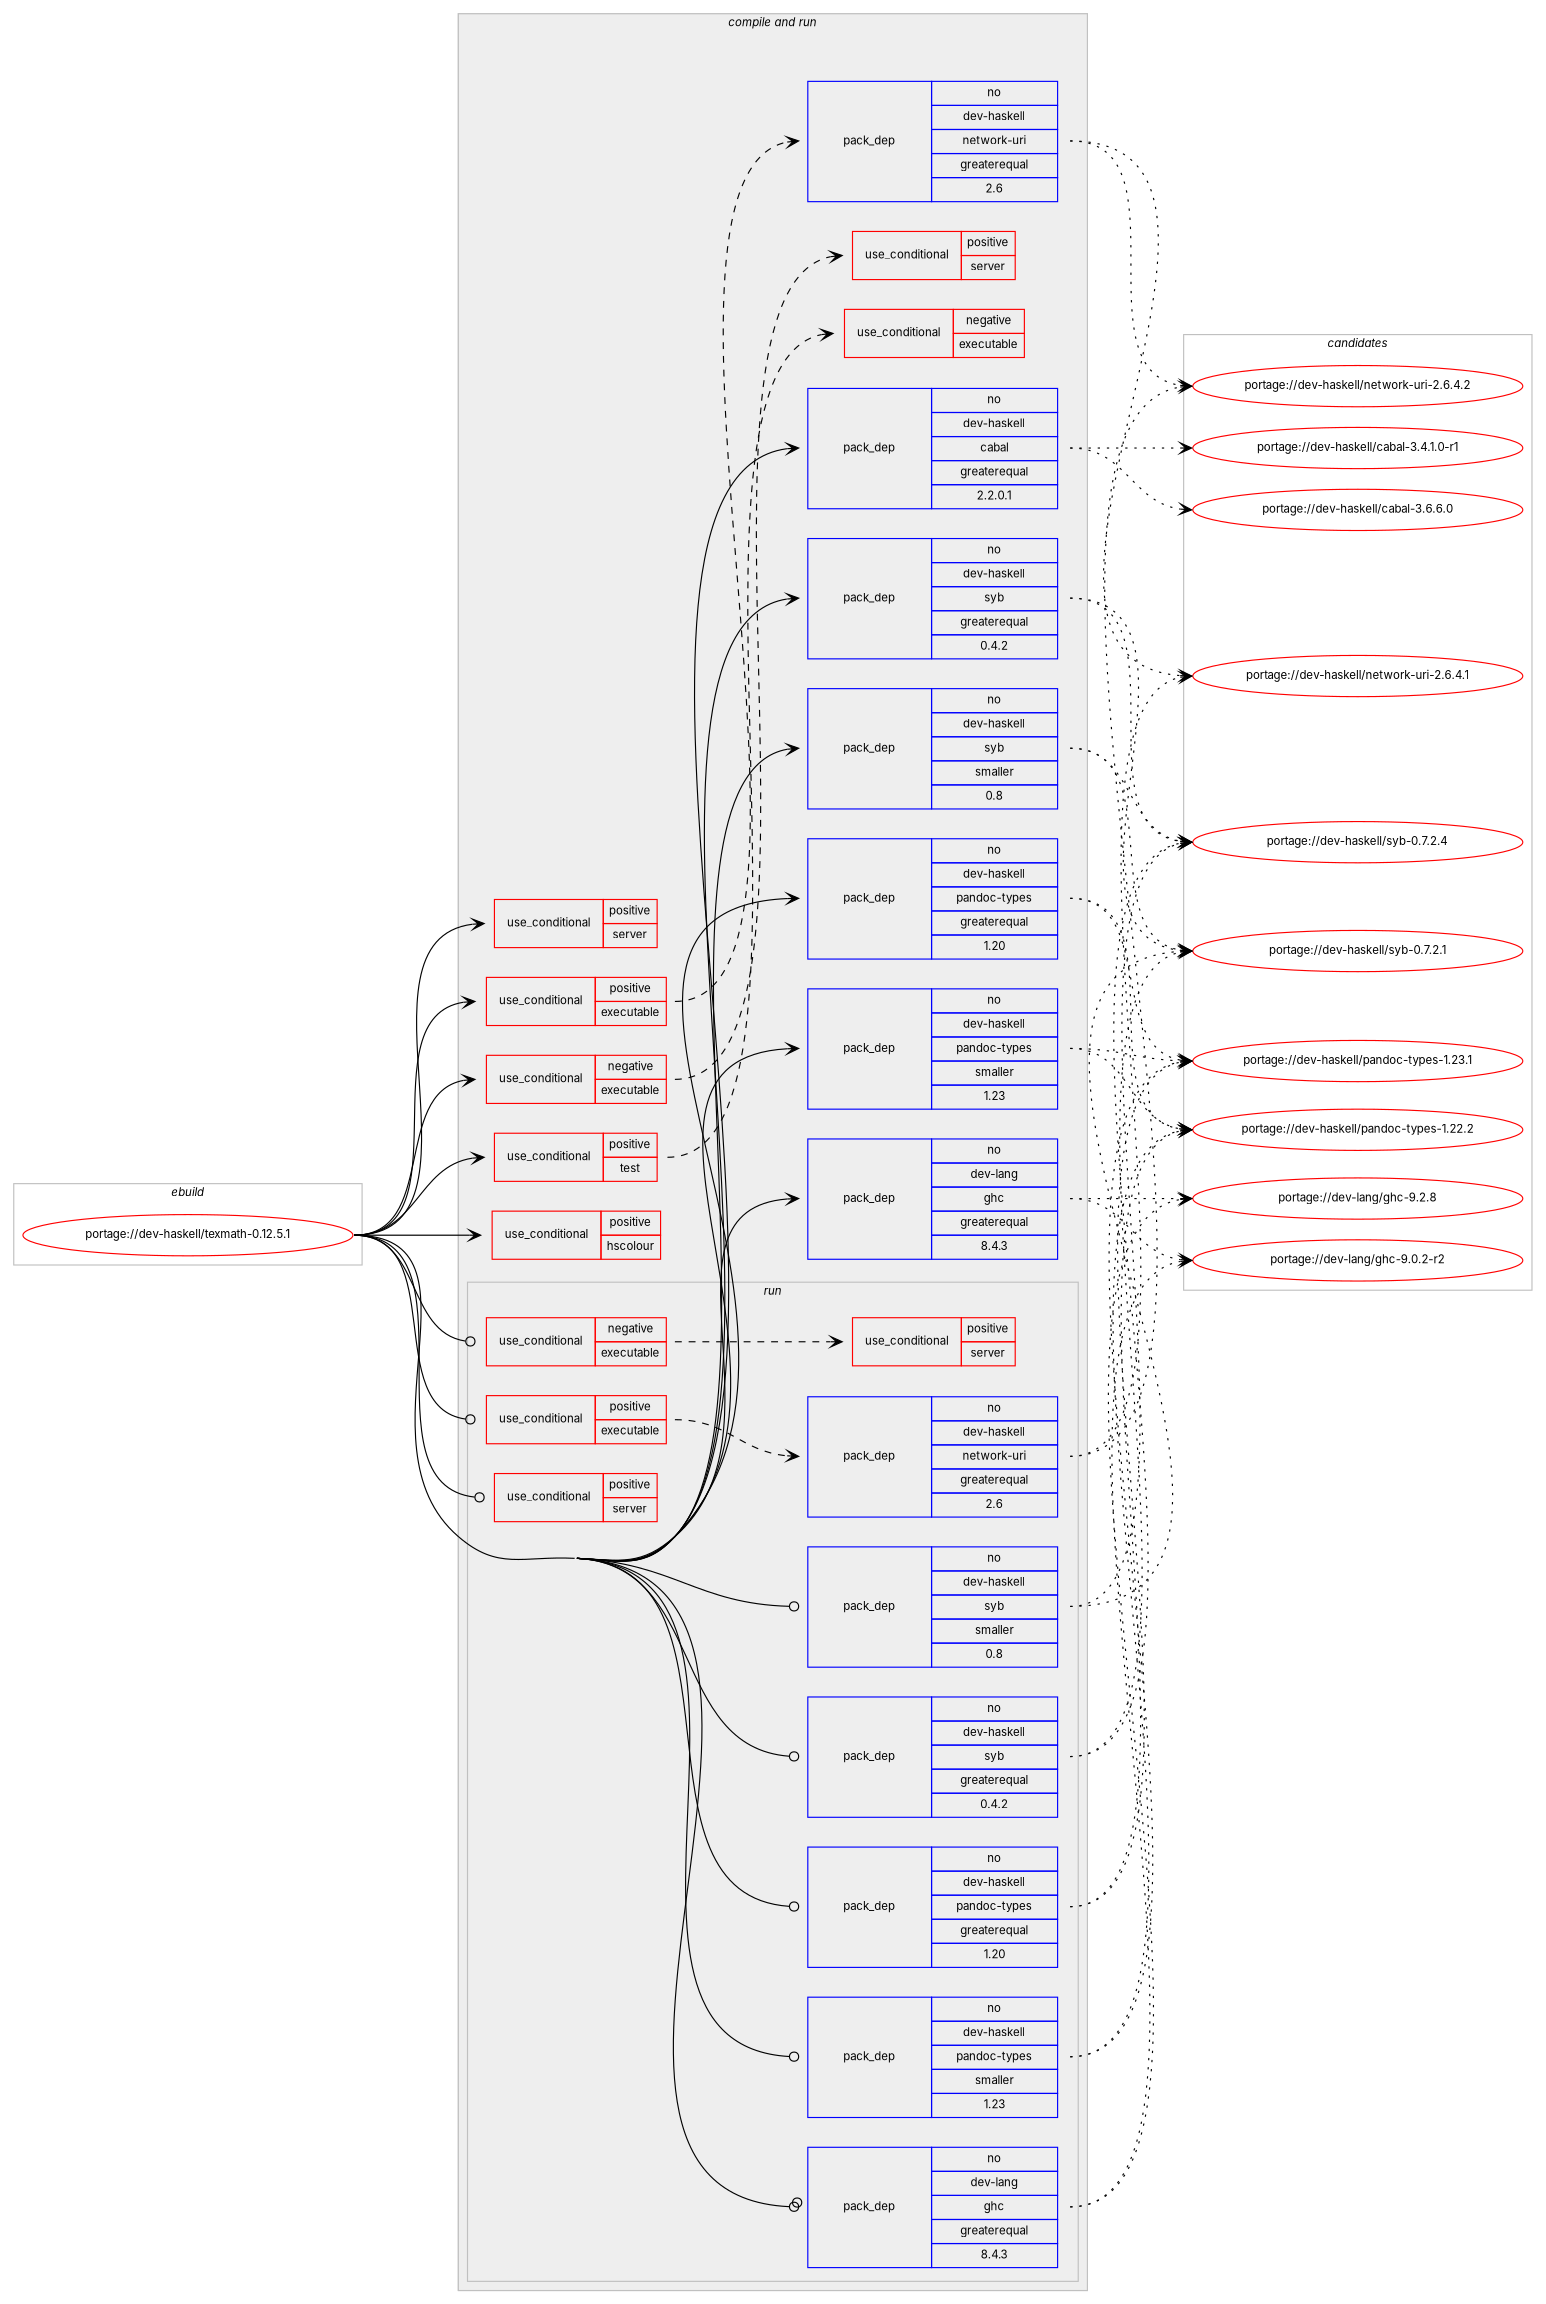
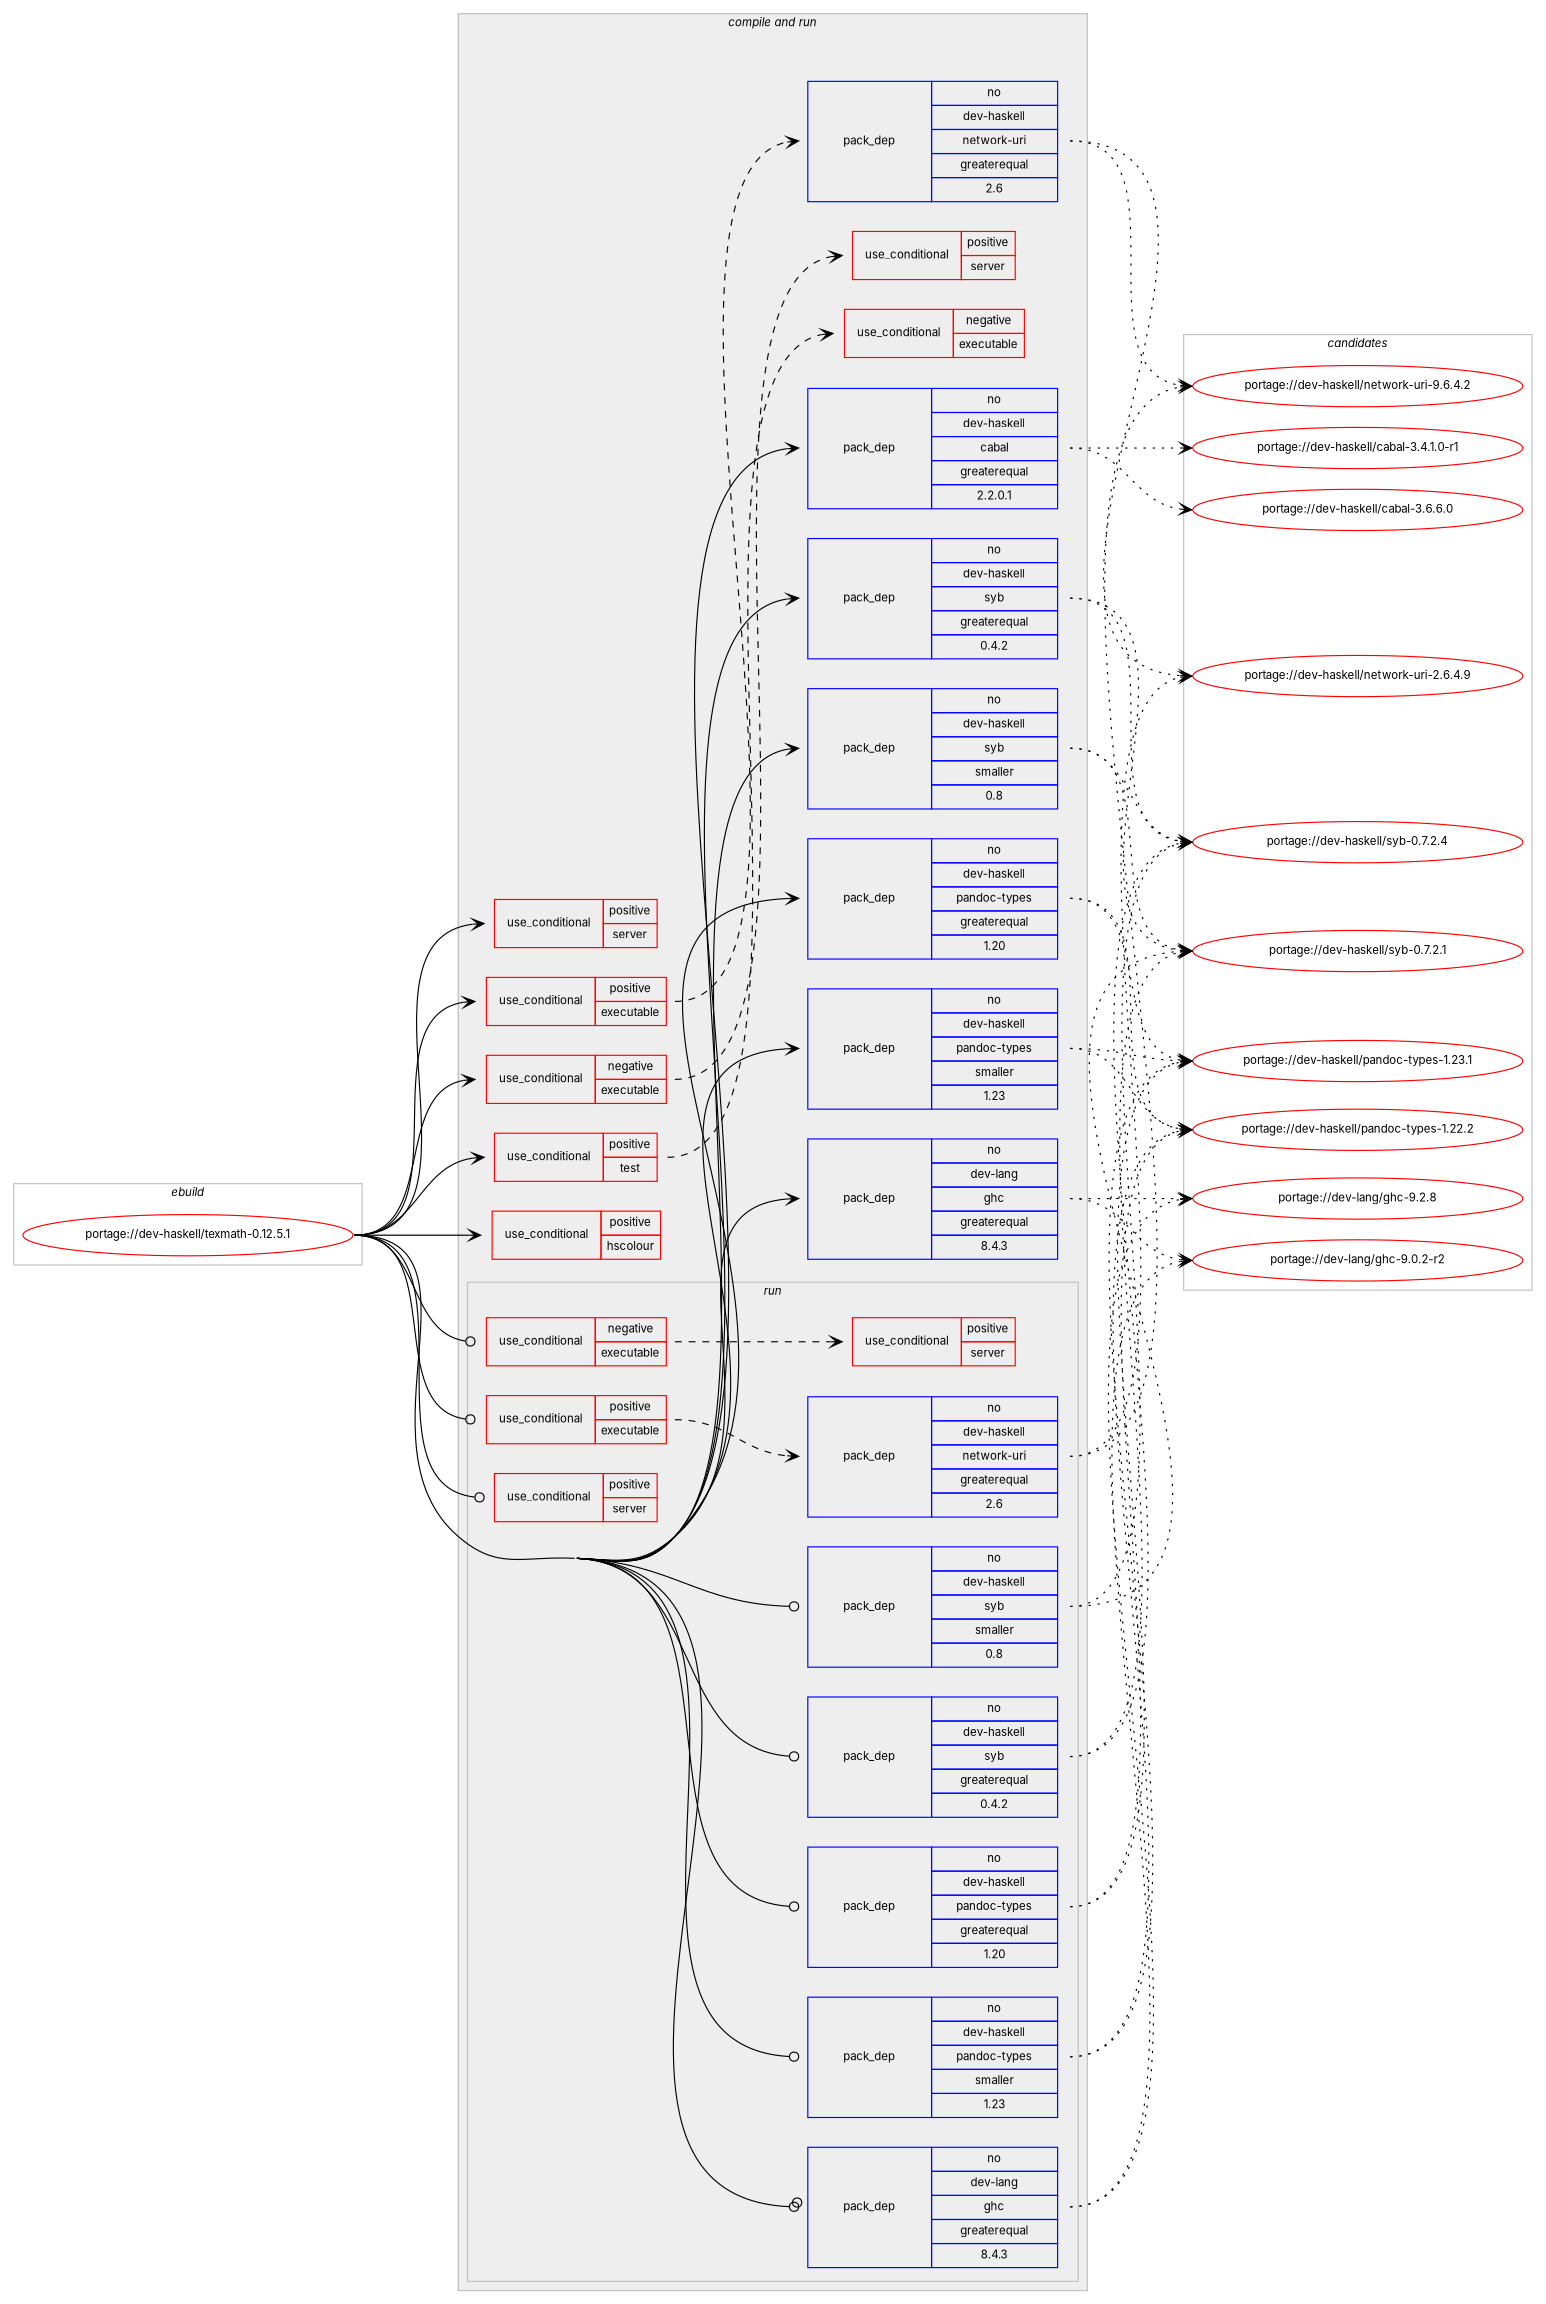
node "portage://dev-haskell/network-uri-2.6.4.2": label "portage://dev-haskell/network-uri-2.6.4.2" -> "portage://dev-haskell/network-uri-9.6.4.2"
node "portage://dev-haskell/network-uri-2.6.4.1": label "portage://dev-haskell/network-uri-2.6.4.1" -> "portage://dev-haskell/network-uri-2.6.4.9"
